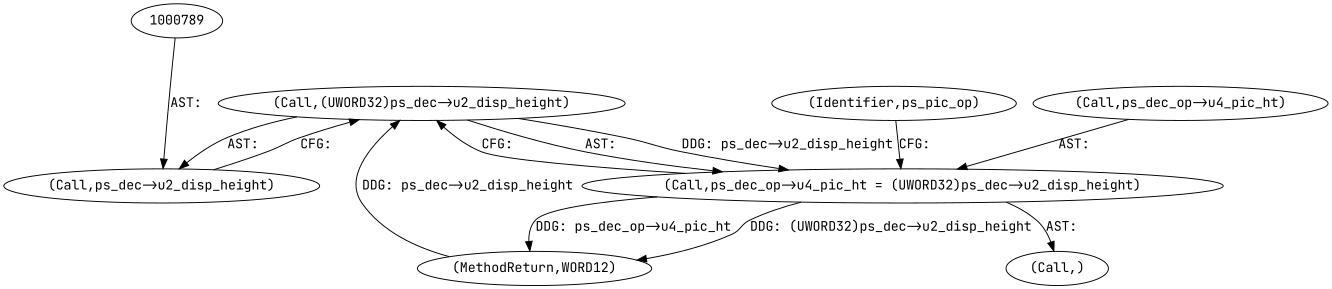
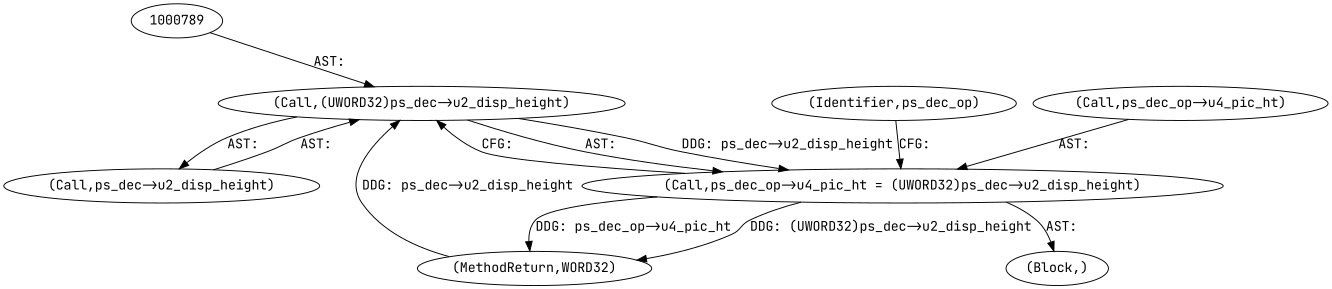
edge "1000789" -> "(Call,ps_dec->u2_disp_height)": now "1000789" -> "(Call,(UWORD32)ps_dec->u2_disp_height)"
node "(Identifier,ps_pic_op)": label "(Identifier,ps_pic_op)" -> "(Identifier,ps_dec_op)"
edge "(Call,ps_dec->u2_disp_height)" -> "(Call,(UWORD32)ps_dec->u2_disp_height)": label "CFG: " -> "AST: "
node "(MethodReturn,WORD12)": label "(MethodReturn,WORD12)" -> "(MethodReturn,WORD32)"
node "(Call,)": label "(Call,)" -> "(Block,)"
